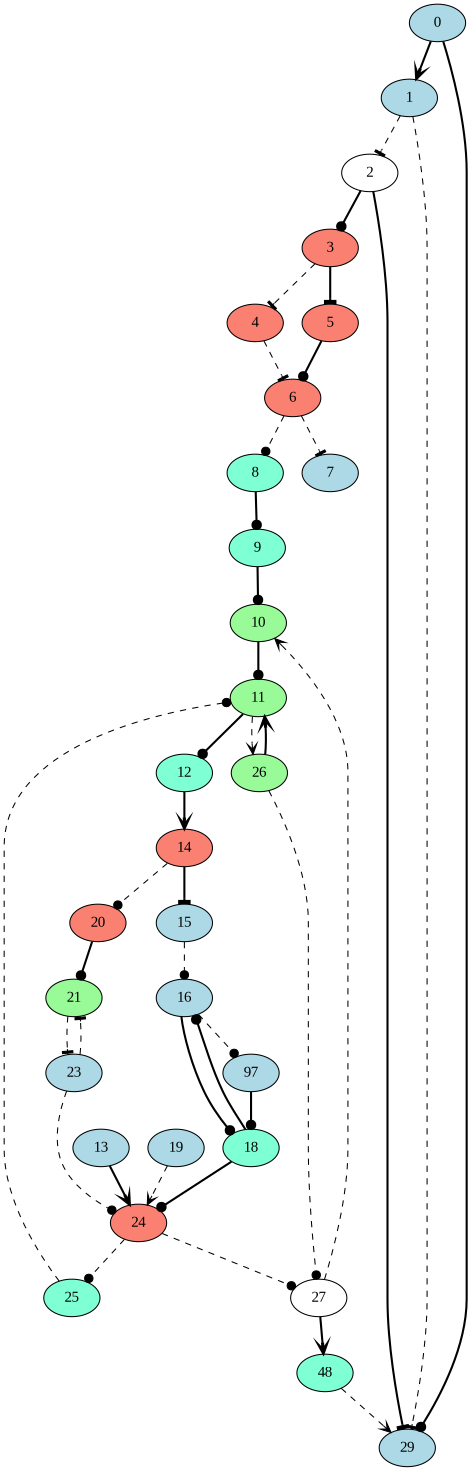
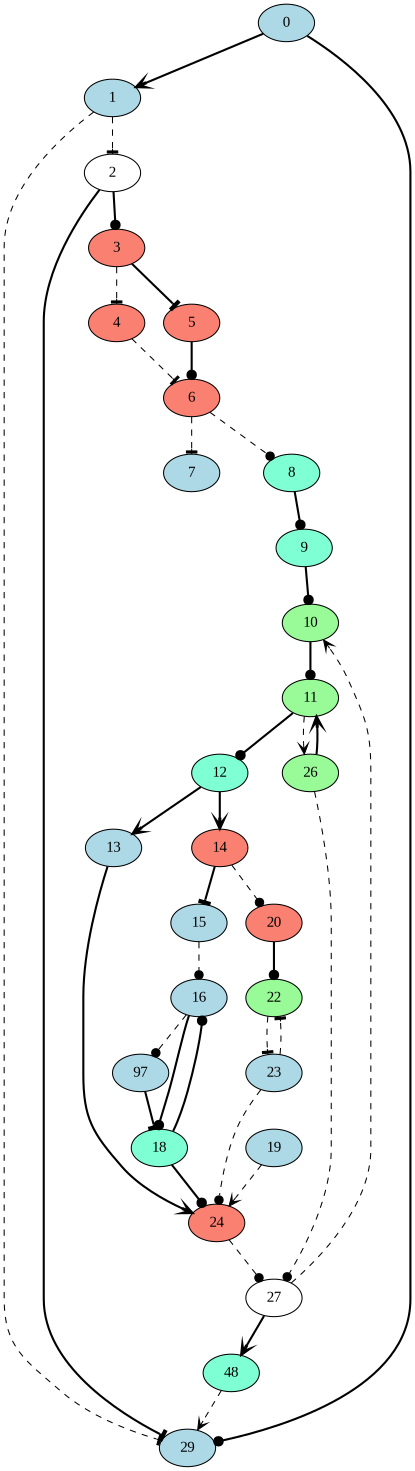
edge "12" -> "13": added
node "21": label "21" -> "22"
edge "97" -> "18": arrowhead dot -> tee
node "25": removed
